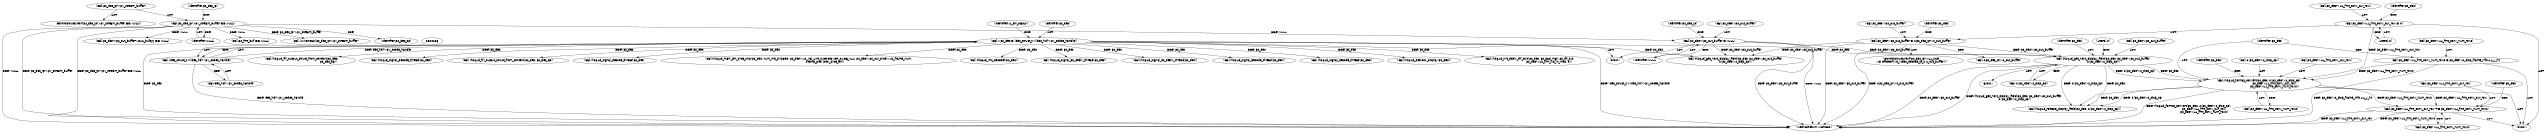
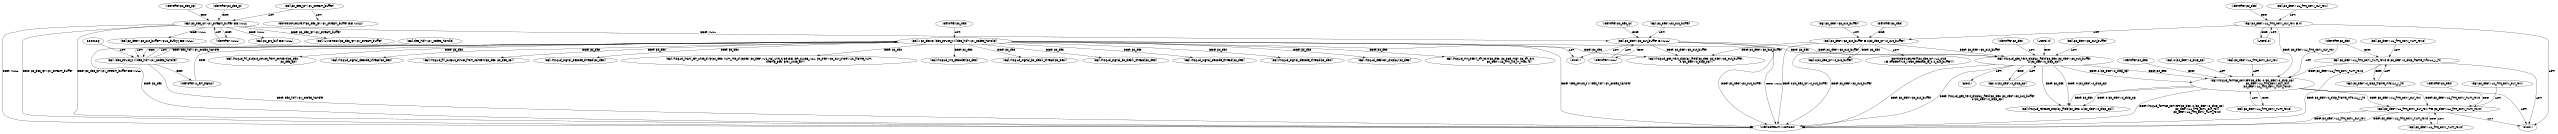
edge "(Call,ps_dec_ip->pv_stream_buffer == NULL)" -> "(Identifier,ps_dec_op)": reversed
node "(Call,ps_fmt_buf == NULL)": label "(Call,ps_fmt_buf == NULL)" -> "(Call,ps_pic_buf == NULL)"
edge "(Call,ps_dec->ps_out_buffer = &ps_dec_ip->s_out_buffer)" -> "(Call,&ps_dec_ip->s_out_buffer)": label "CFG: " -> "DDG: ps_dec"
edge "(Call,(dec_struct_t *)(dec_hdl->pv_codec_handle))" -> "(Call,dec_hdl->pv_codec_handle)": now "(Call,(dec_struct_t *)(dec_hdl->pv_codec_handle))" -> "(Identifier,i4_err_status)"
node "(Call,ps_dec->s_disp_frame_info.u4_y_ht)": added
